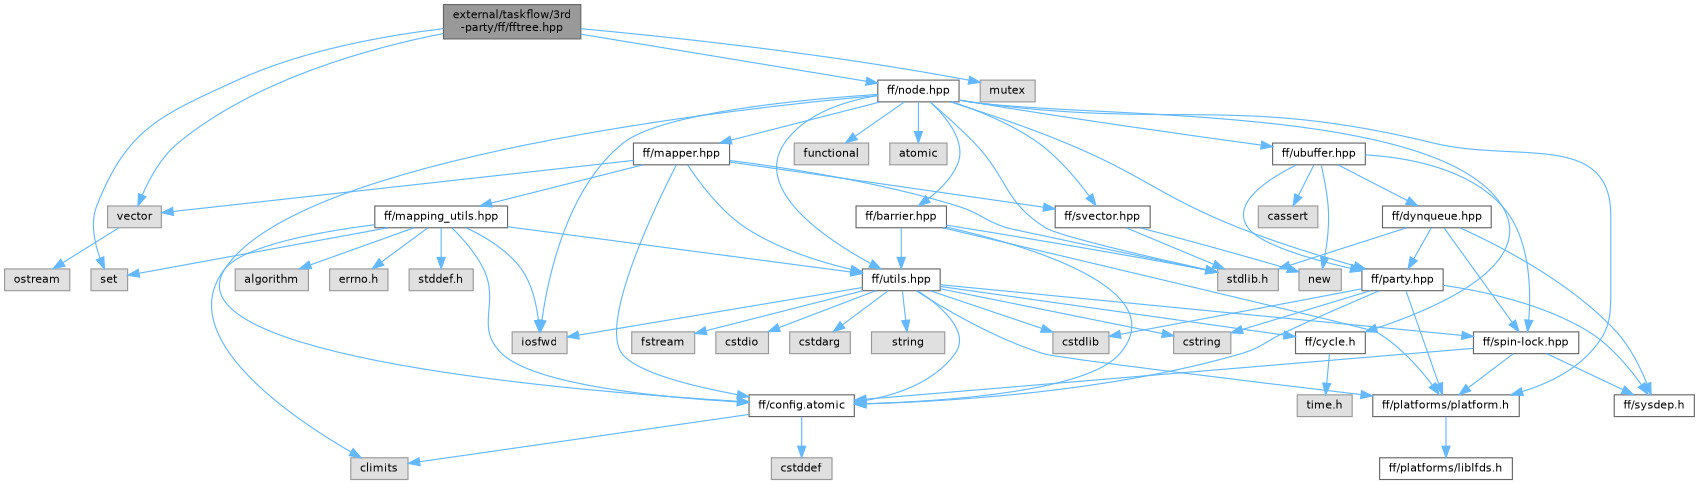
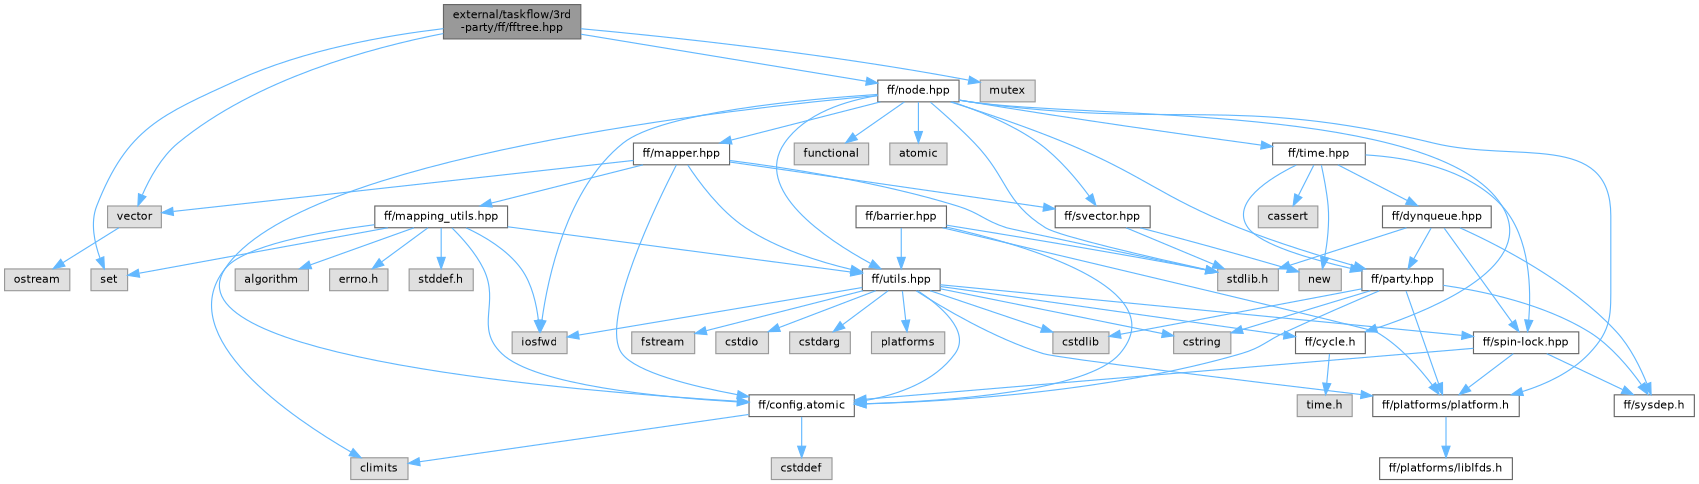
edge "ff/node.hpp" -> "ff/barrier.hpp": removed
node "ff/ubuffer.hpp": label "ff/ubuffer.hpp" -> "ff/time.hpp"
node "string": label "string" -> "platforms"
